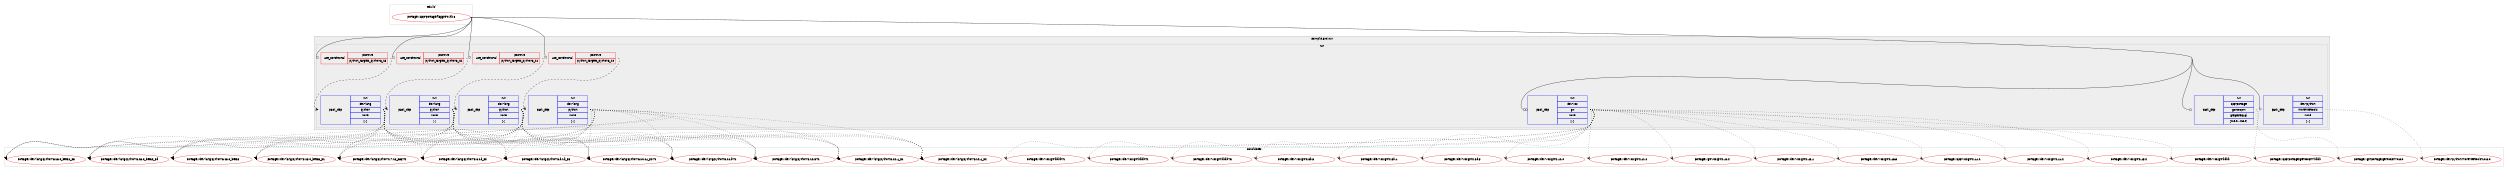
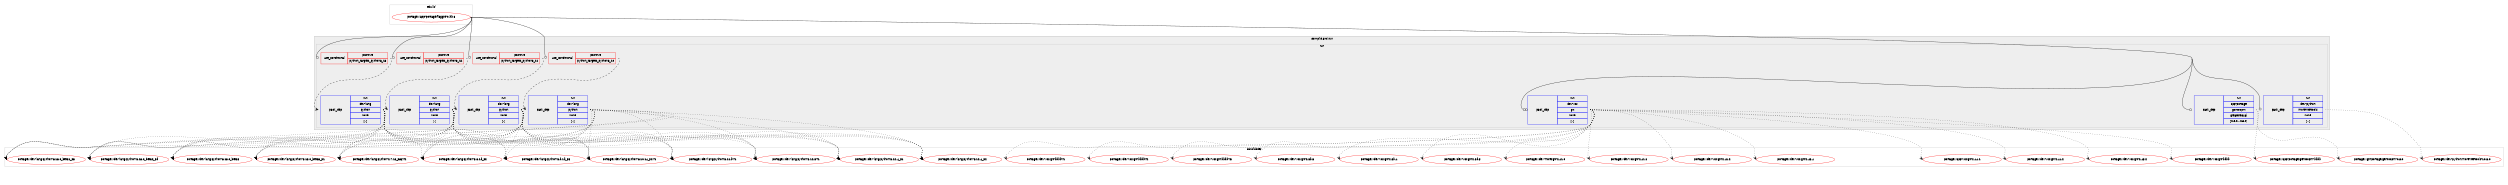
node "portage://dev-vcs/git-2.41.0": label "portage://dev-vcs/git-2.41.0" -> "portage://dev-more/git-2.41.0"
node "portage://git-vcs/git-2.41.2": label "portage://git-vcs/git-2.41.2" -> "portage://dev-vcs/git-2.41.2"
node "portage://dev-vcs/git-2.43.5": removed
